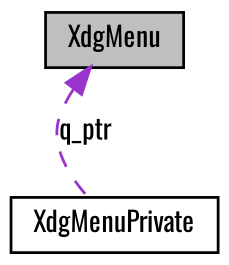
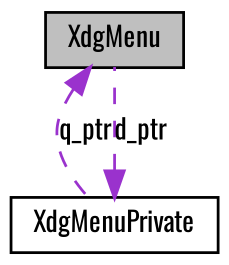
edge "XdgMenu" -> "XdgMenuPrivate": added, label "d_ptr"
